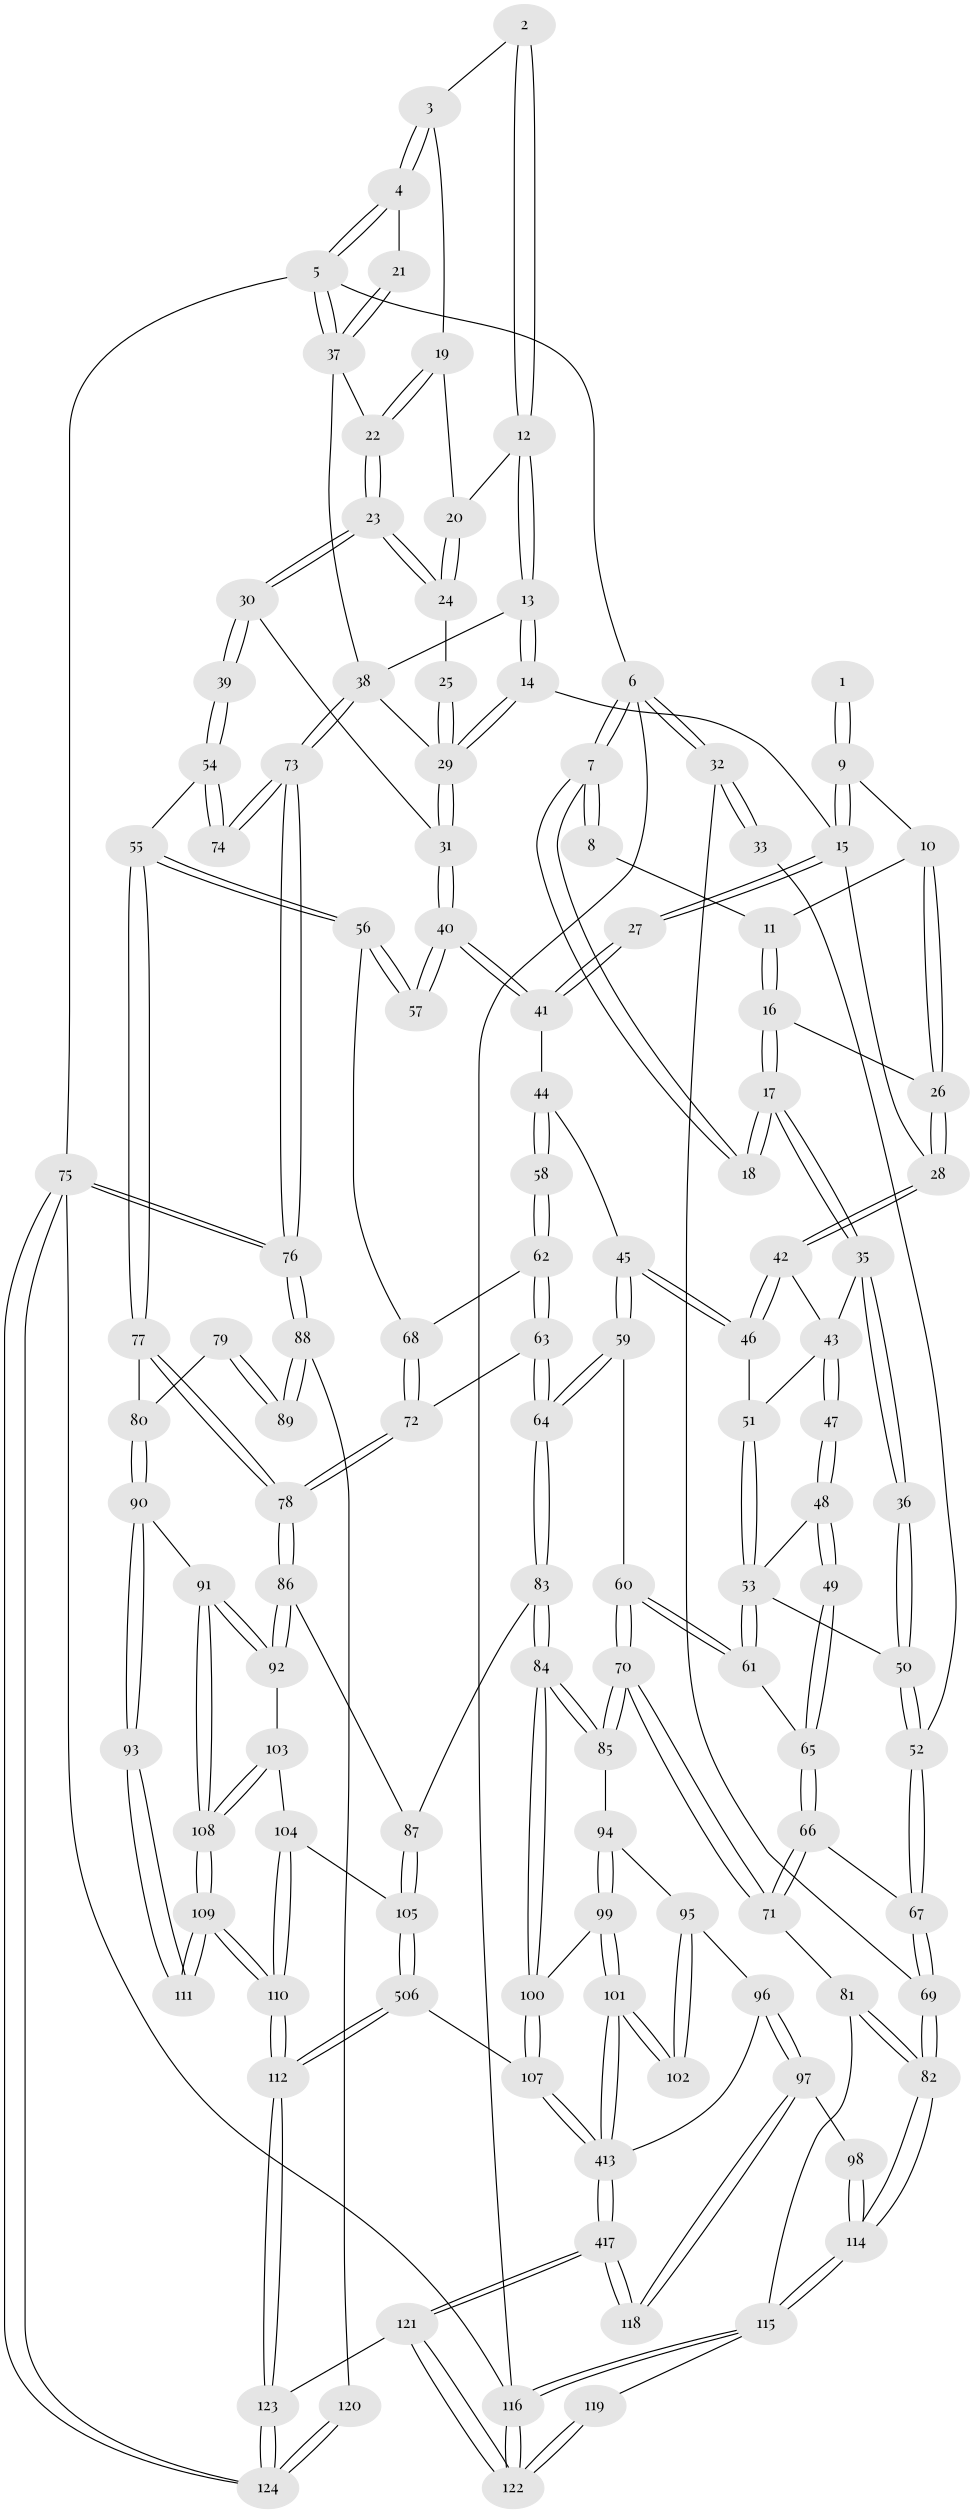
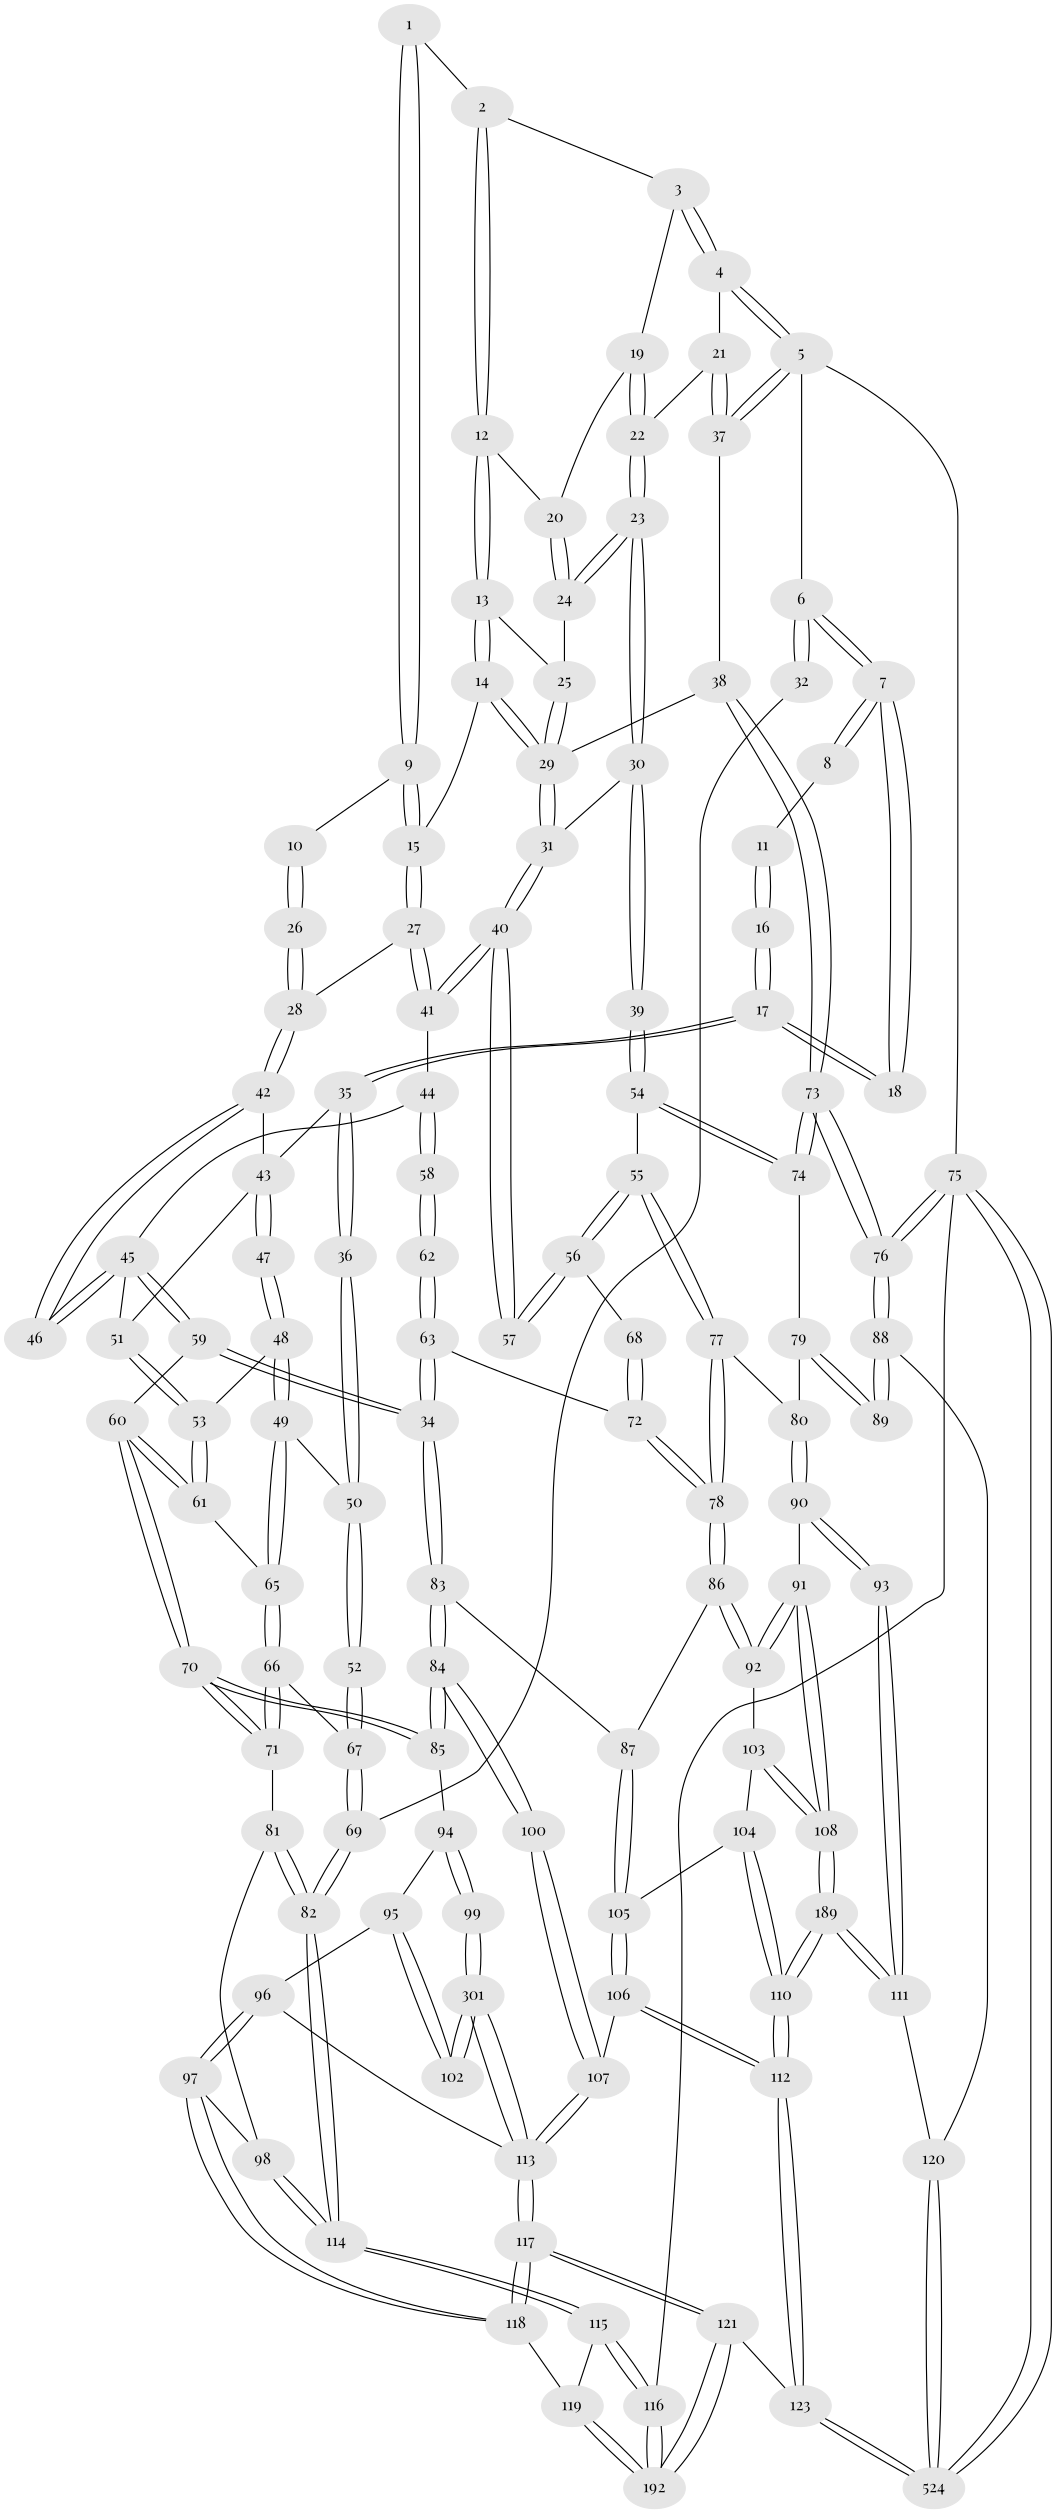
edge "1" -- "2": added
edge "37" -- "22": now "21" -- "22"
edge "13" -- "38": now "13" -- "25"
node "33": removed
edge "10" -- "11": removed
edge "15" -- "28": now "27" -- "28"
edge "16" -- "26": removed
edge "74" -- "79": added
edge "62" -- "68": removed
edge "46" -- "51": now "45" -- "51"
node "64": label "64" -> "34"
edge "6" -- "116": removed
edge "53" -- "50": now "49" -- "50"
node "109": label "109" -> "189"
edge "99" -- "100": removed
node "506": label "506" -> "106"
node "101": label "101" -> "301"
edge "111" -- "120": added
edge "81" -- "115": now "81" -- "98"
node "413": label "413" -> "113"
node "417": label "417" -> "117"
edge "118" -- "119": added
node "124": label "124" -> "524"
node "122": label "122" -> "192"
